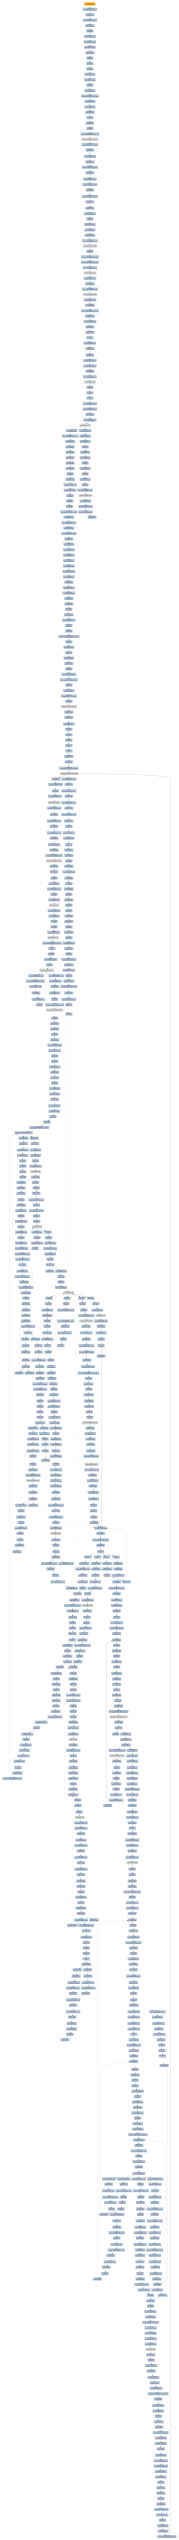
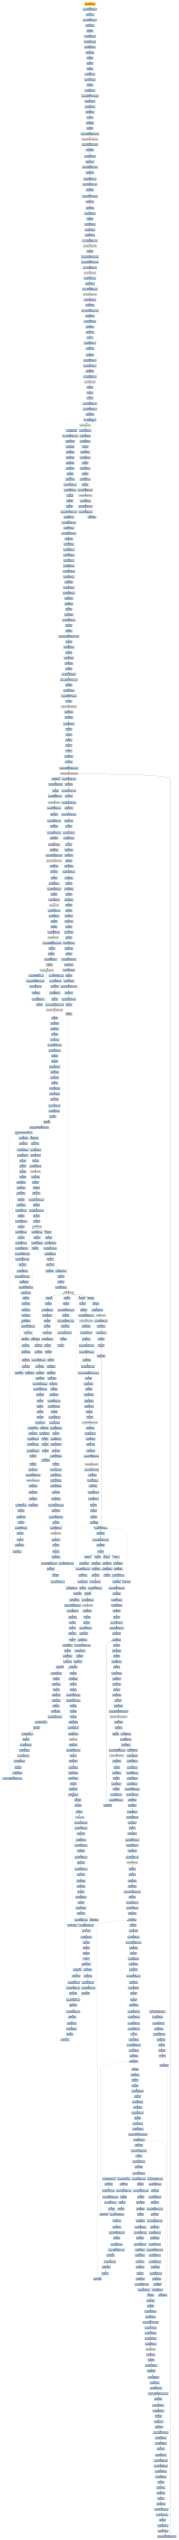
node "0x01014208 pushl %ebx": added
